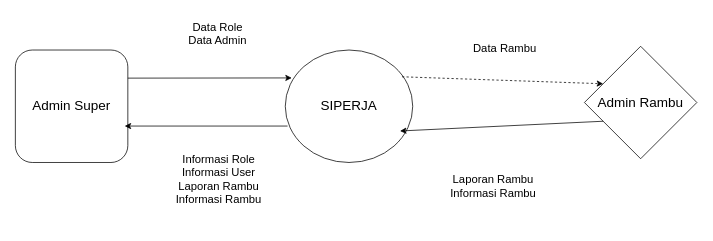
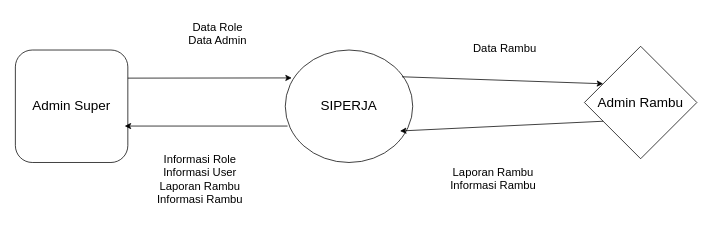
edge "SIPERJA" -> "Admin Rambu": style dashed -> solid
node "Informasi Role Informasi User Laporan Rambu Informasi Rambu": moved (219, 179) -> (200, 179)
node "Laporan Rambu Informasi Rambu": moved (494, 186) -> (494, 178)
